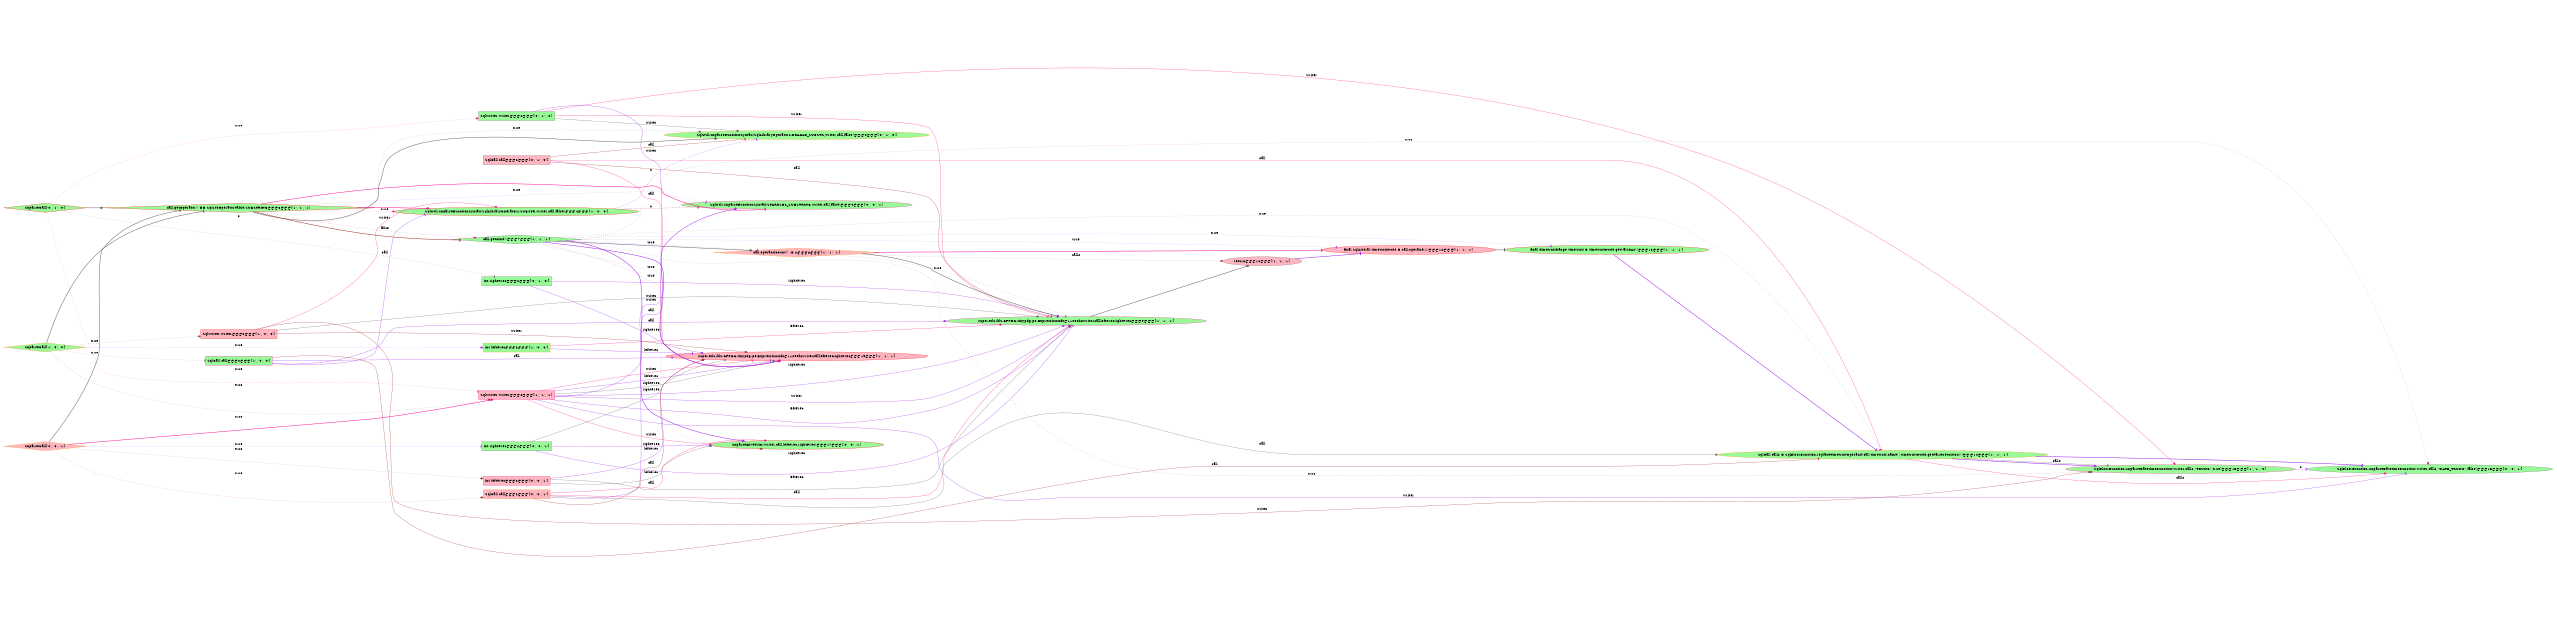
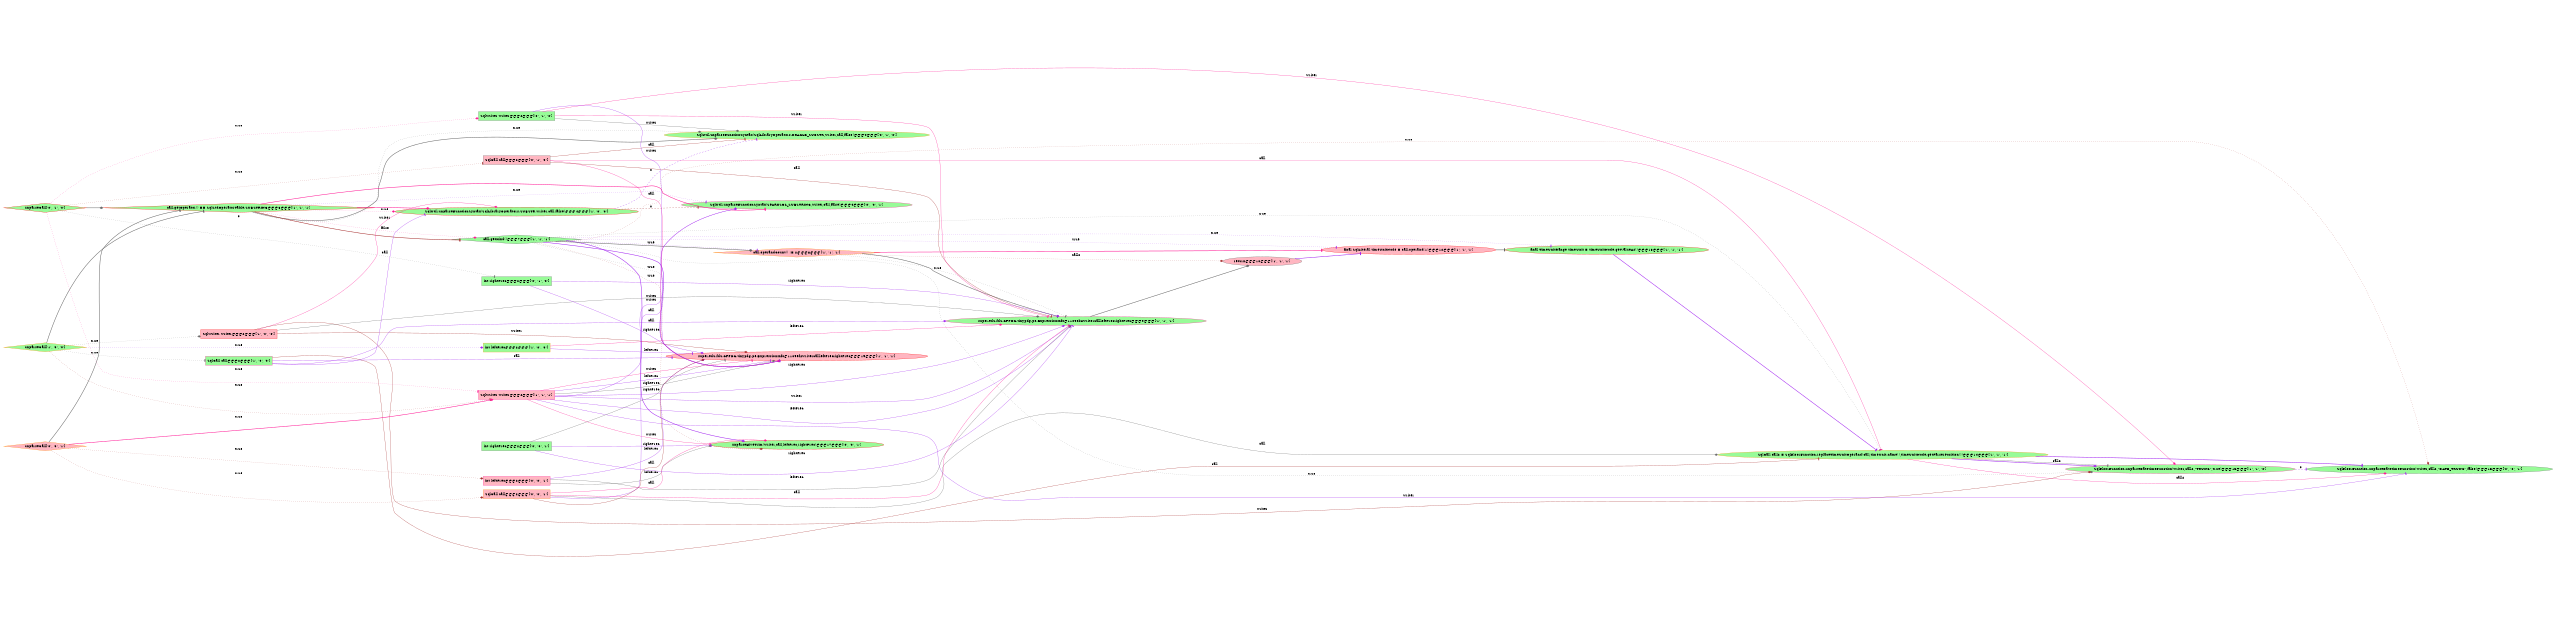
edge "unparseCall['0', '1', '0']" -> "SqlCall call@@@2@@@['0', '1', '0']": added, label "true"
edge "unparseCall['1', '0', '0']" -> "SqlWriter writer@@@2@@@['1', '1', '1']": arrowhead diamond -> tee
edge "unparseCall['0', '0', '1']" -> "int rightPrec@@@2@@@['0', '0', '1']": removed, label "true"
